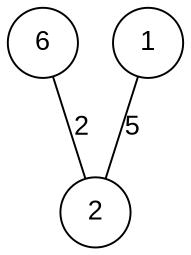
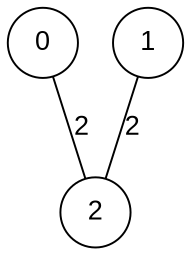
node "6": label "6" -> "0"
edge "1" -- "2": label "5" -> "2"
